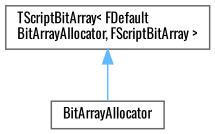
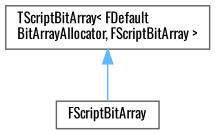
node "BitArrayAllocator": label "BitArrayAllocator" -> "FScriptBitArray"
